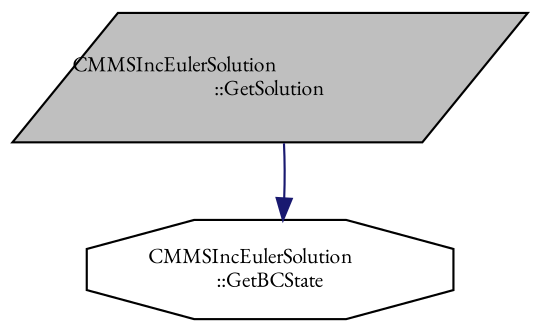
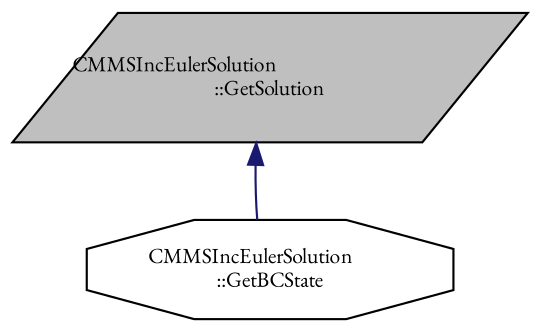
edge "CMMSIncEulerSolution ::GetSolution" -> "CMMSIncEulerSolution ::GetBCState": reversed
